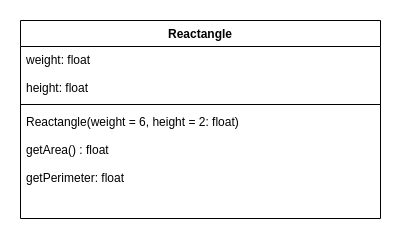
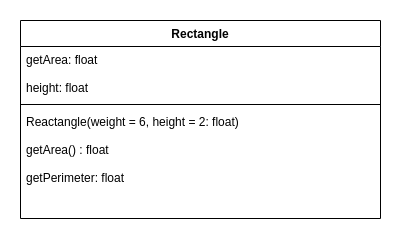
node "Reactangle": label "Reactangle" -> "Rectangle"
node "weight: float height: float": label "weight: float height: float" -> "getArea: float height: float"
